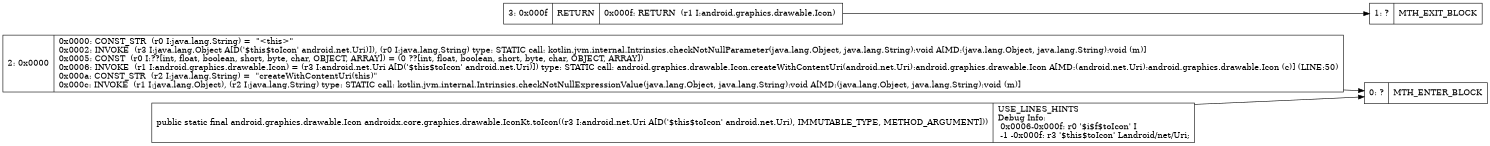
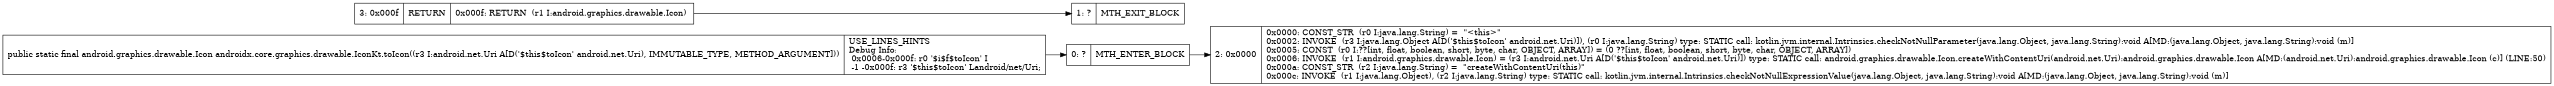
edge "2: 0x0000" -> "0: ?": reversed
